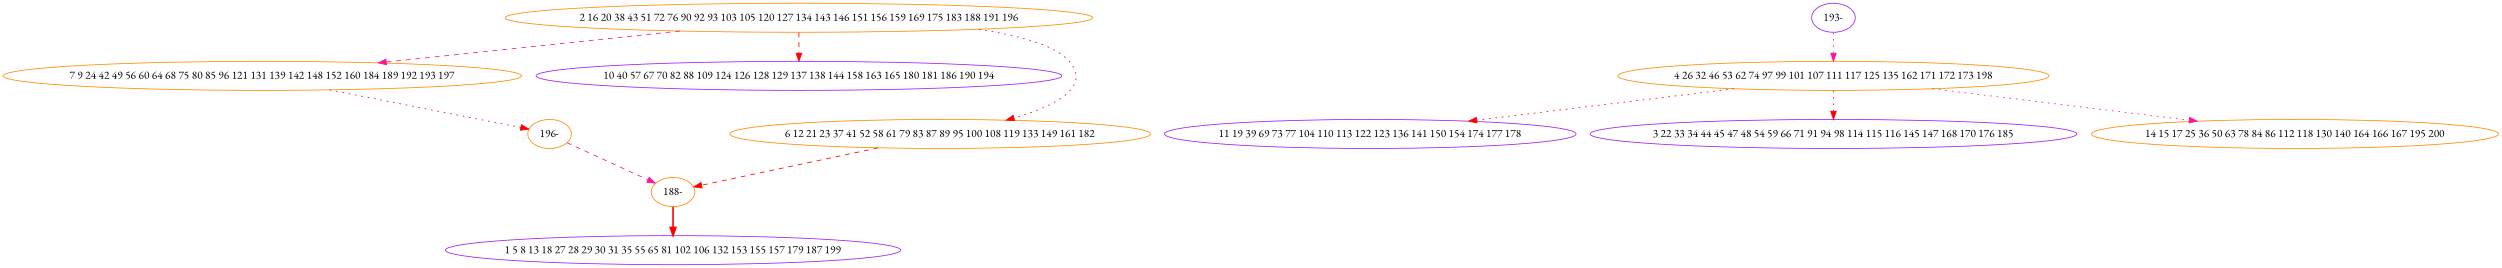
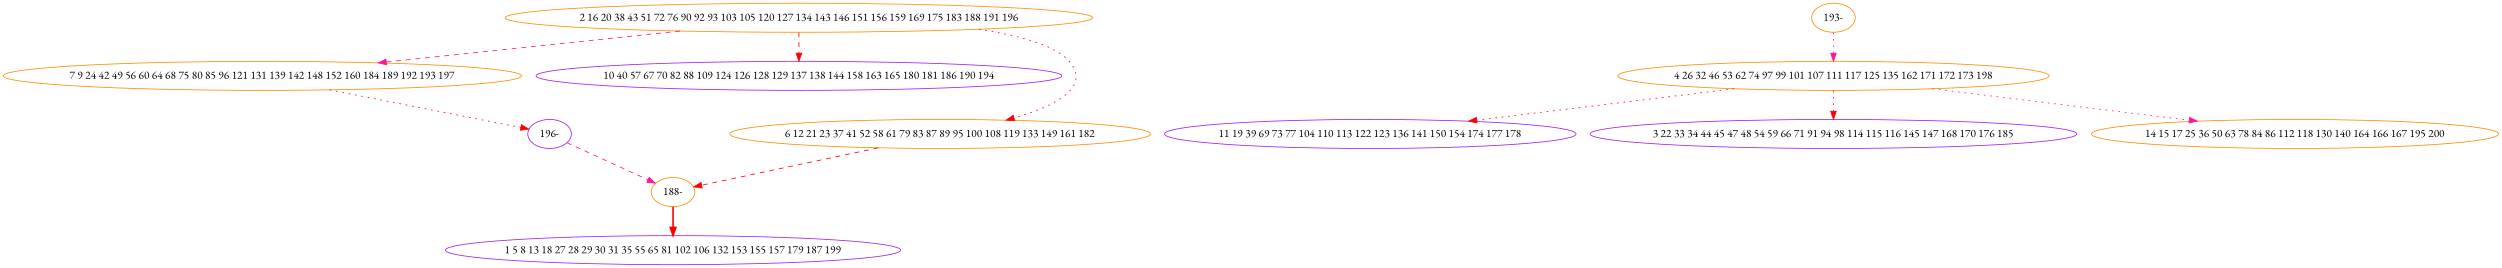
node "193-": color purple -> darkorange
node "196-": color darkorange -> purple
